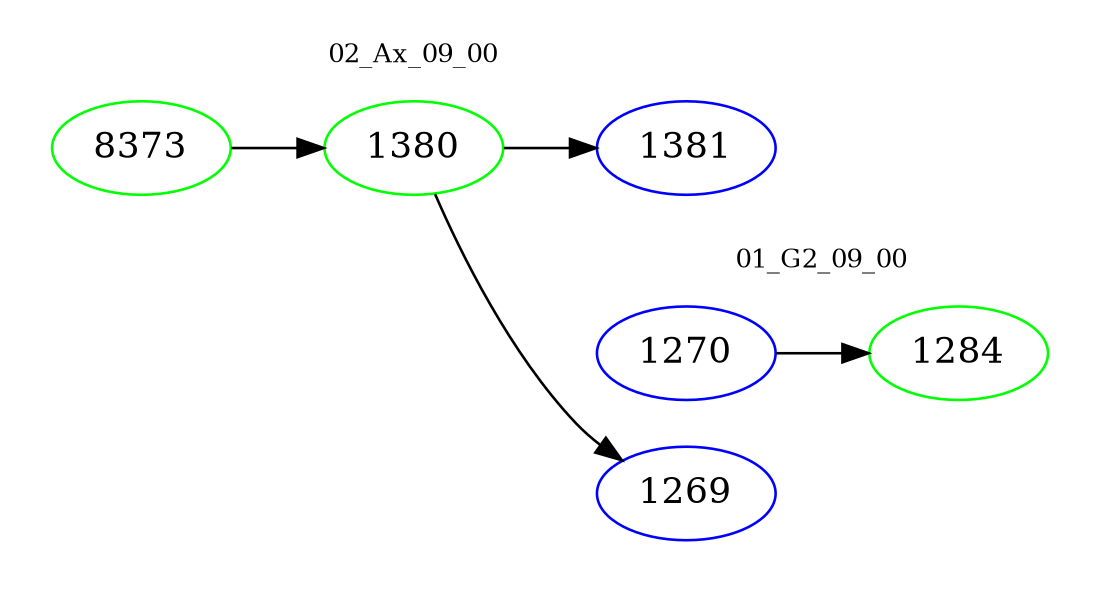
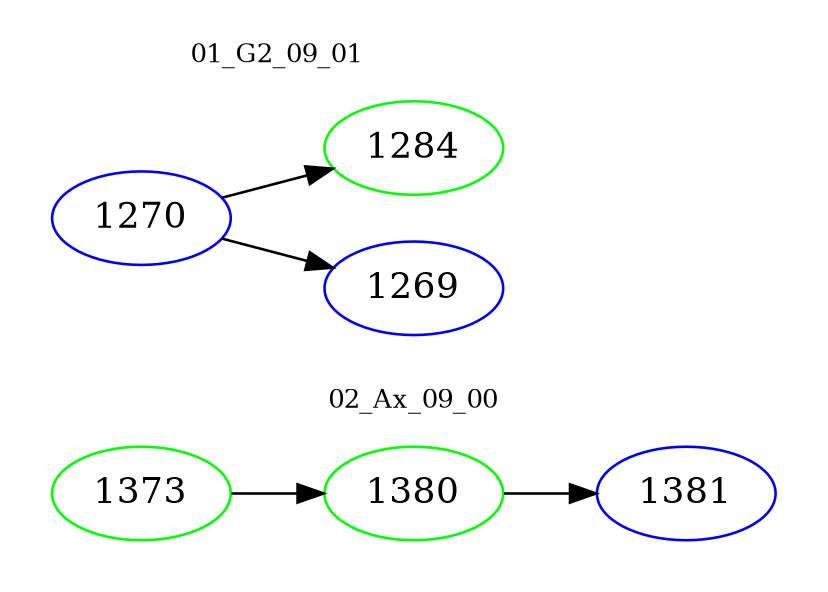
node "8373": label "8373" -> "1373"
cluster "01_G2_09_00": label "01_G2_09_00" -> "01_G2_09_01"
edge "1380" -> "1269": now "1270" -> "1269"
